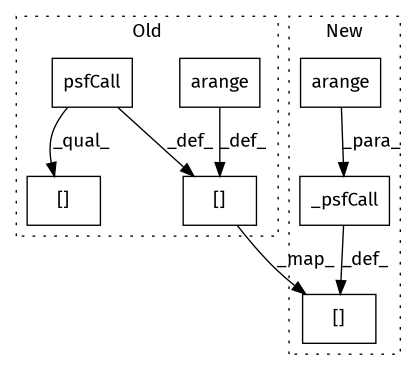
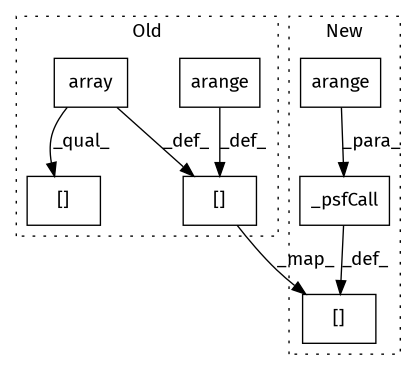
node "psfCall": label "psfCall" -> "array"
